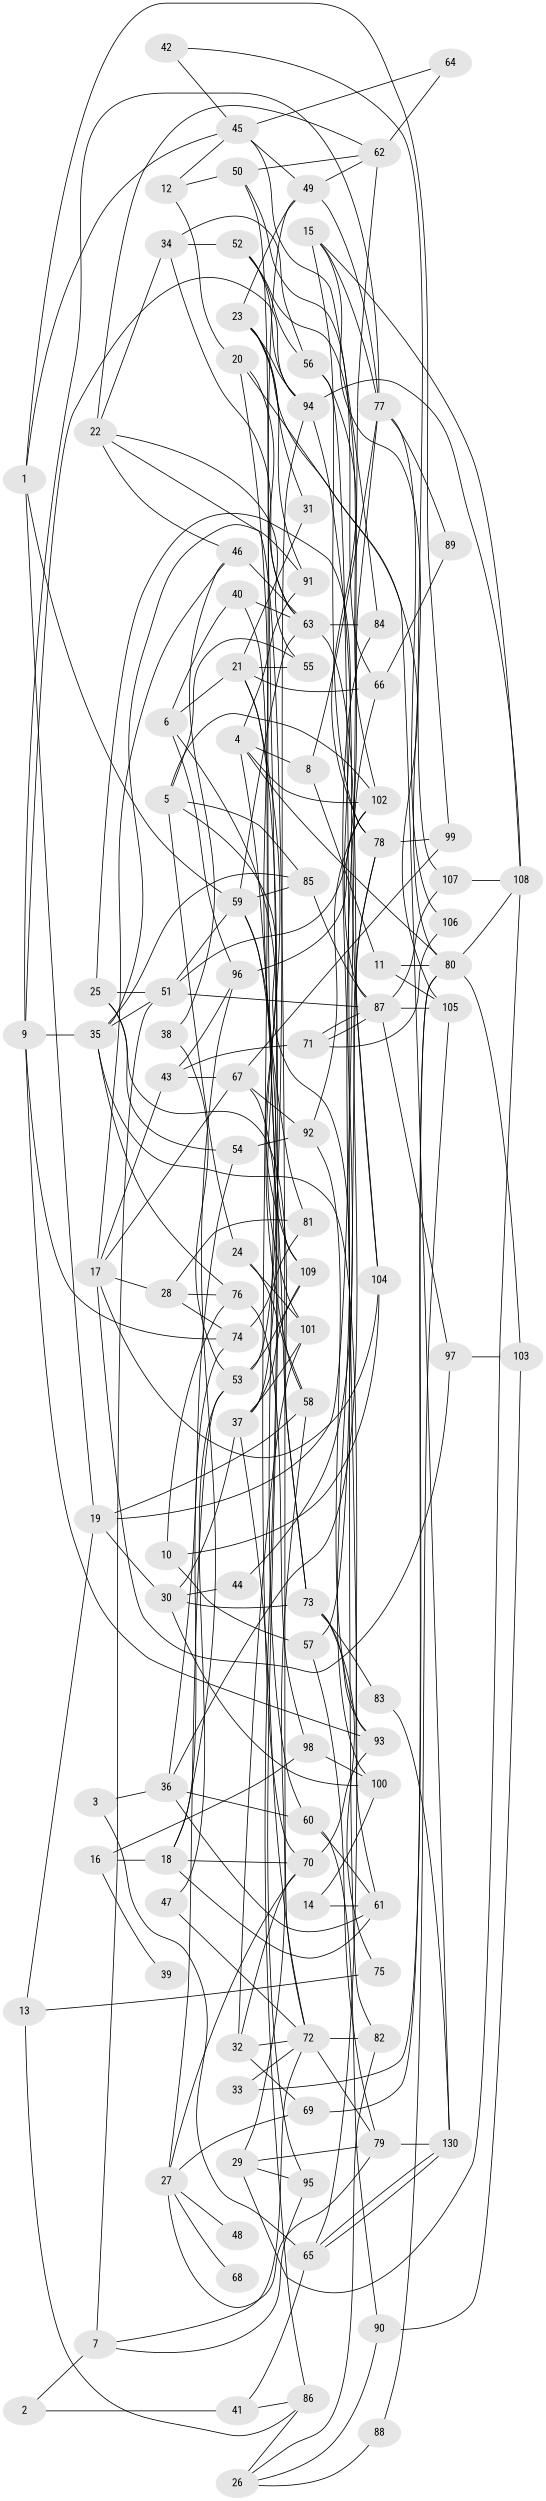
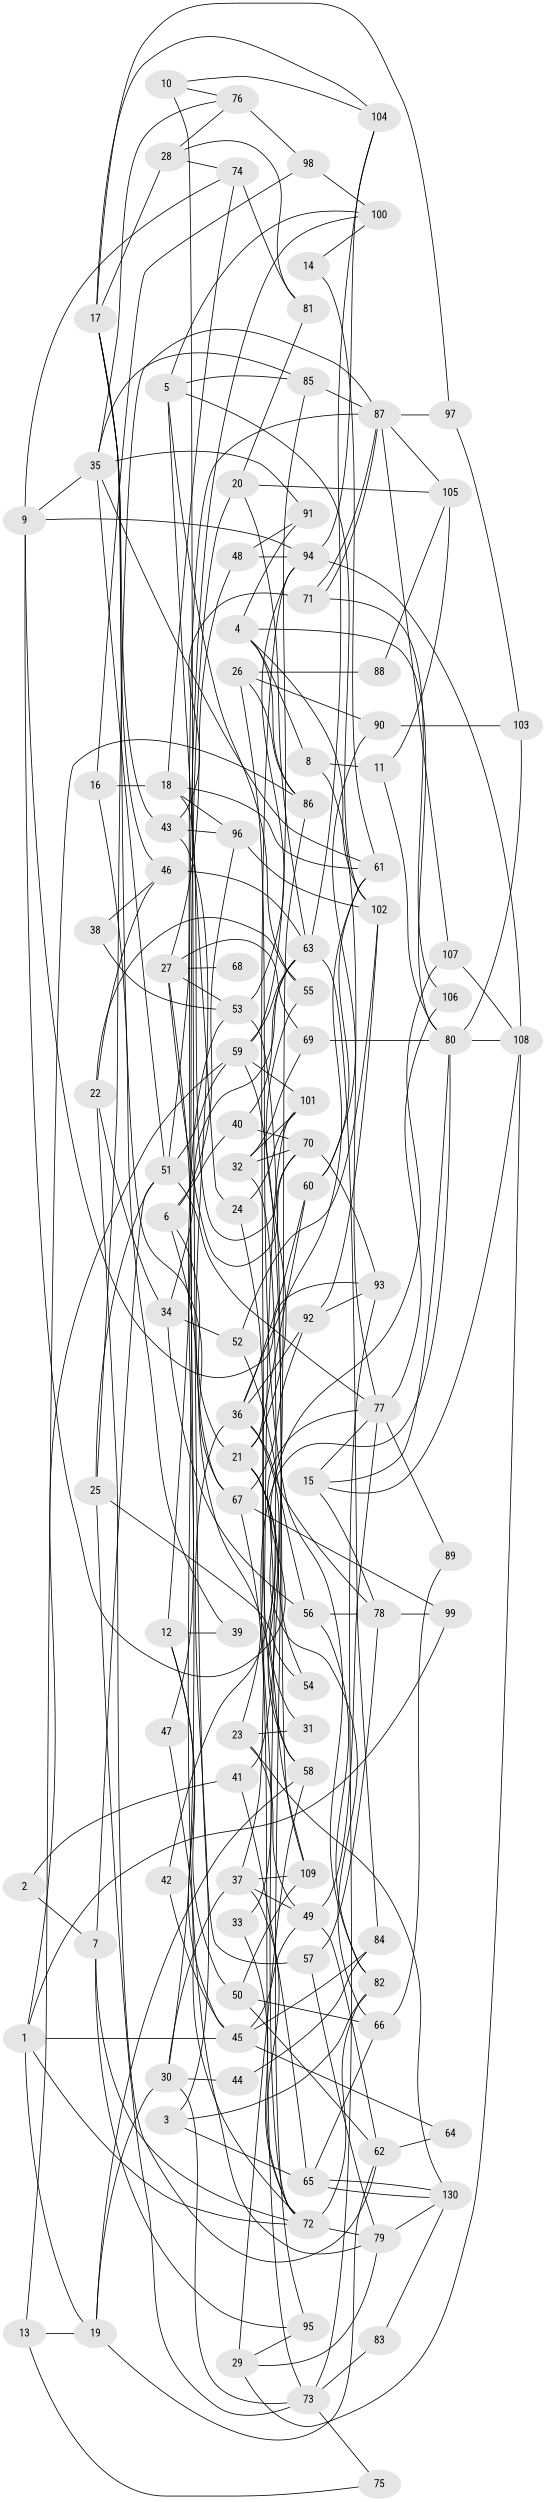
edge "52" -- "94": now "48" -- "94"
edge "23" -- "91": now "48" -- "91"
edge "92" -- "54": now "92" -- "36"
edge "22" -- "72": now "1" -- "72"
edge "12" -- "39": added
edge "82" -- "3": added
